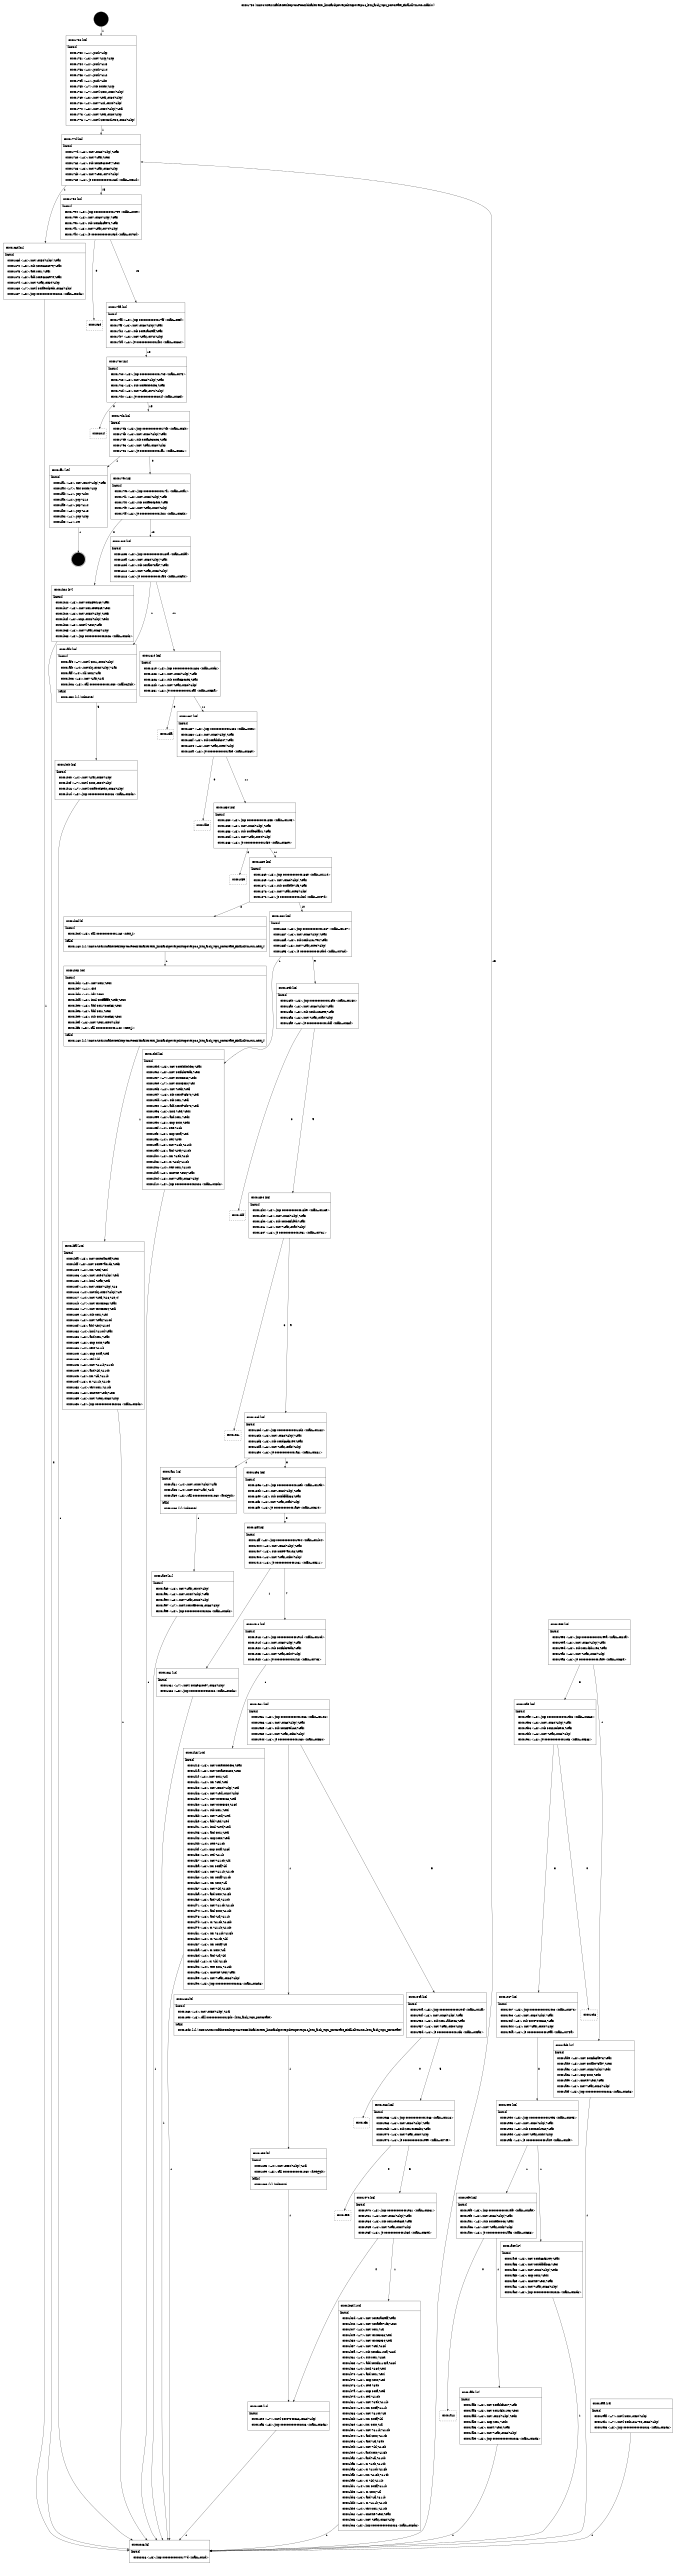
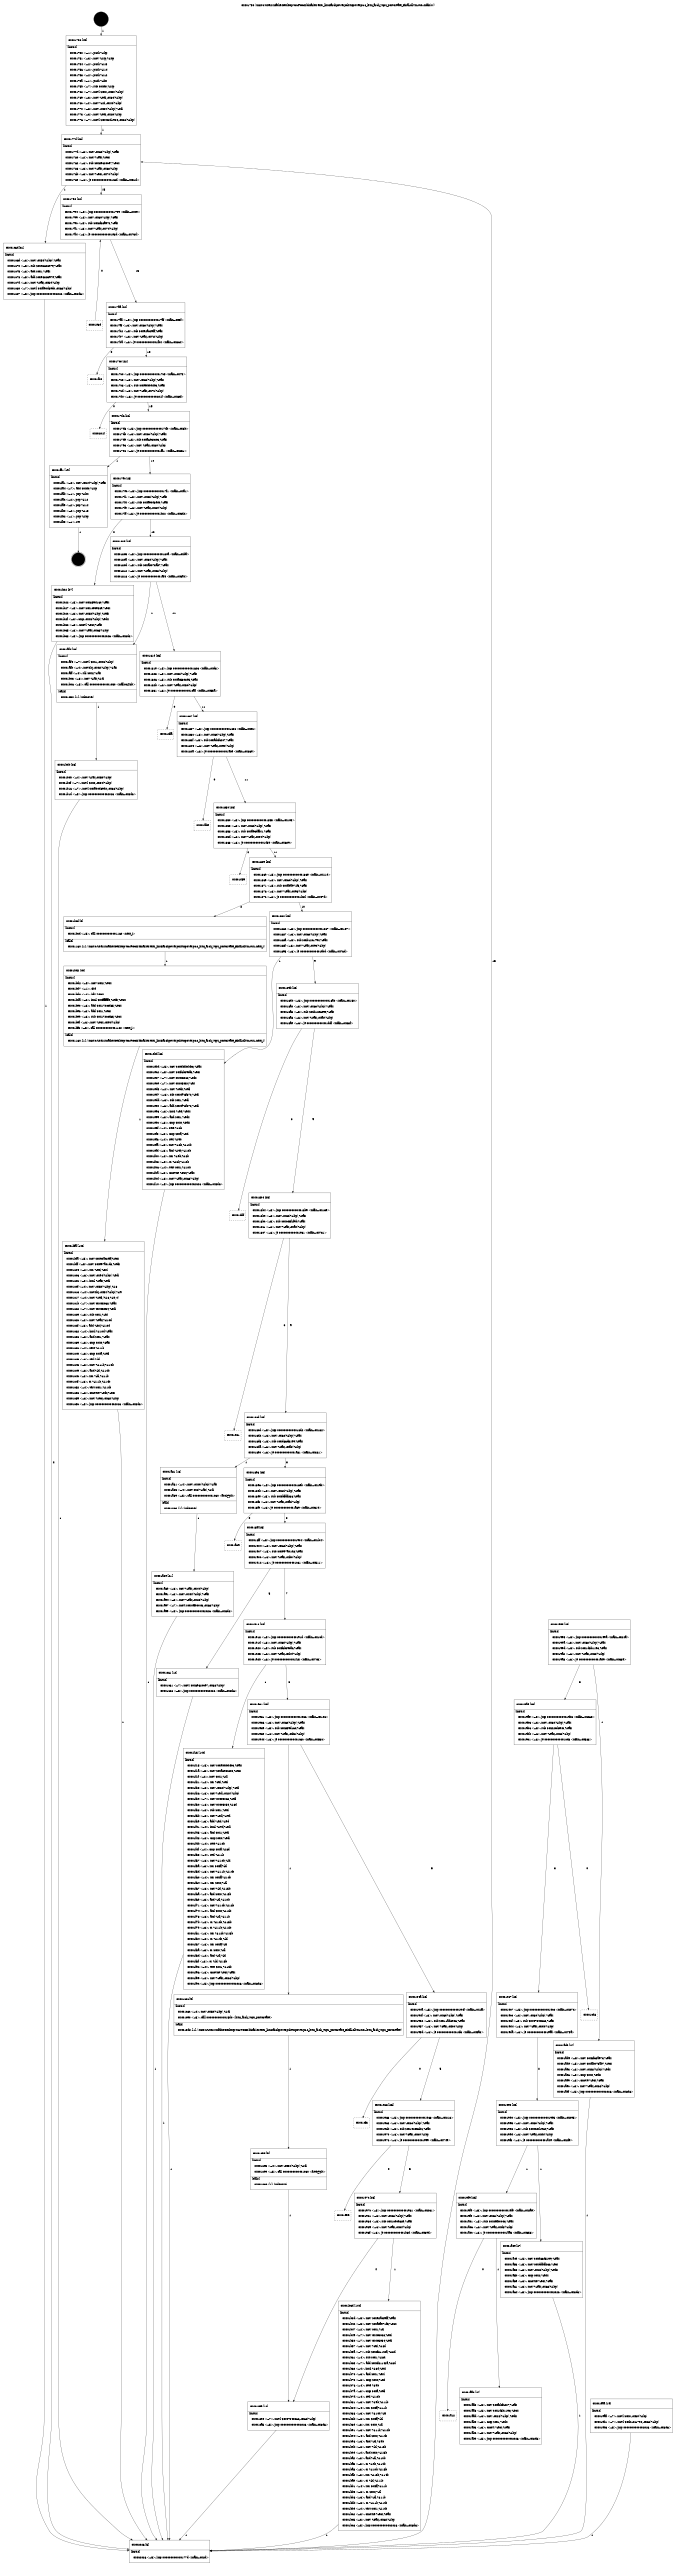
edge "0x401794 [22]" -> "0x401e8d": reversed
node "0x401fb4": added
edge "0x4017d6 [22]" -> "0x4017ec [25]": label " 0" -> " 14"
edge "0x401af4 [23]" -> "0x401b0b [23]": label " 5" -> " 1"
node "0x401a69": added
edge "0x4018ff [25]" -> "0x401c61 [12]": label " 1" -> " 5"
edge "0x401918 [25]" -> "0x401931 [25]": added, label "6"
edge "0x401aa3 [27]" -> "0x402026 [5]": removed, label "1"
